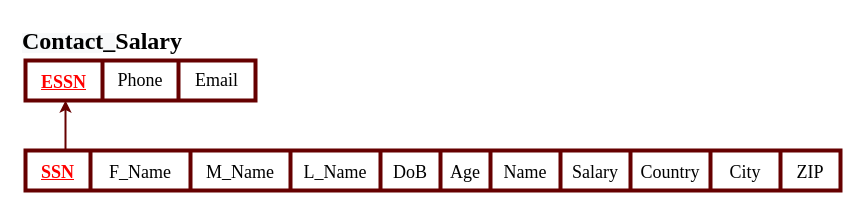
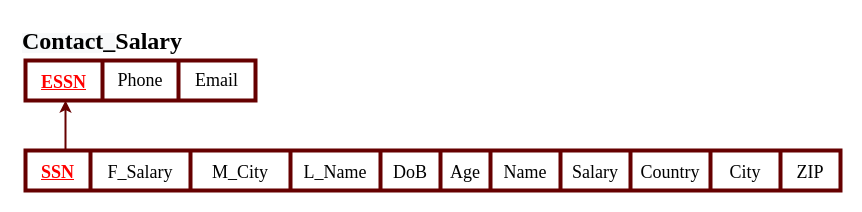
node "F_Name": label "F_Name" -> "F_Salary"
node "M_Name": label "M_Name" -> "M_City"
